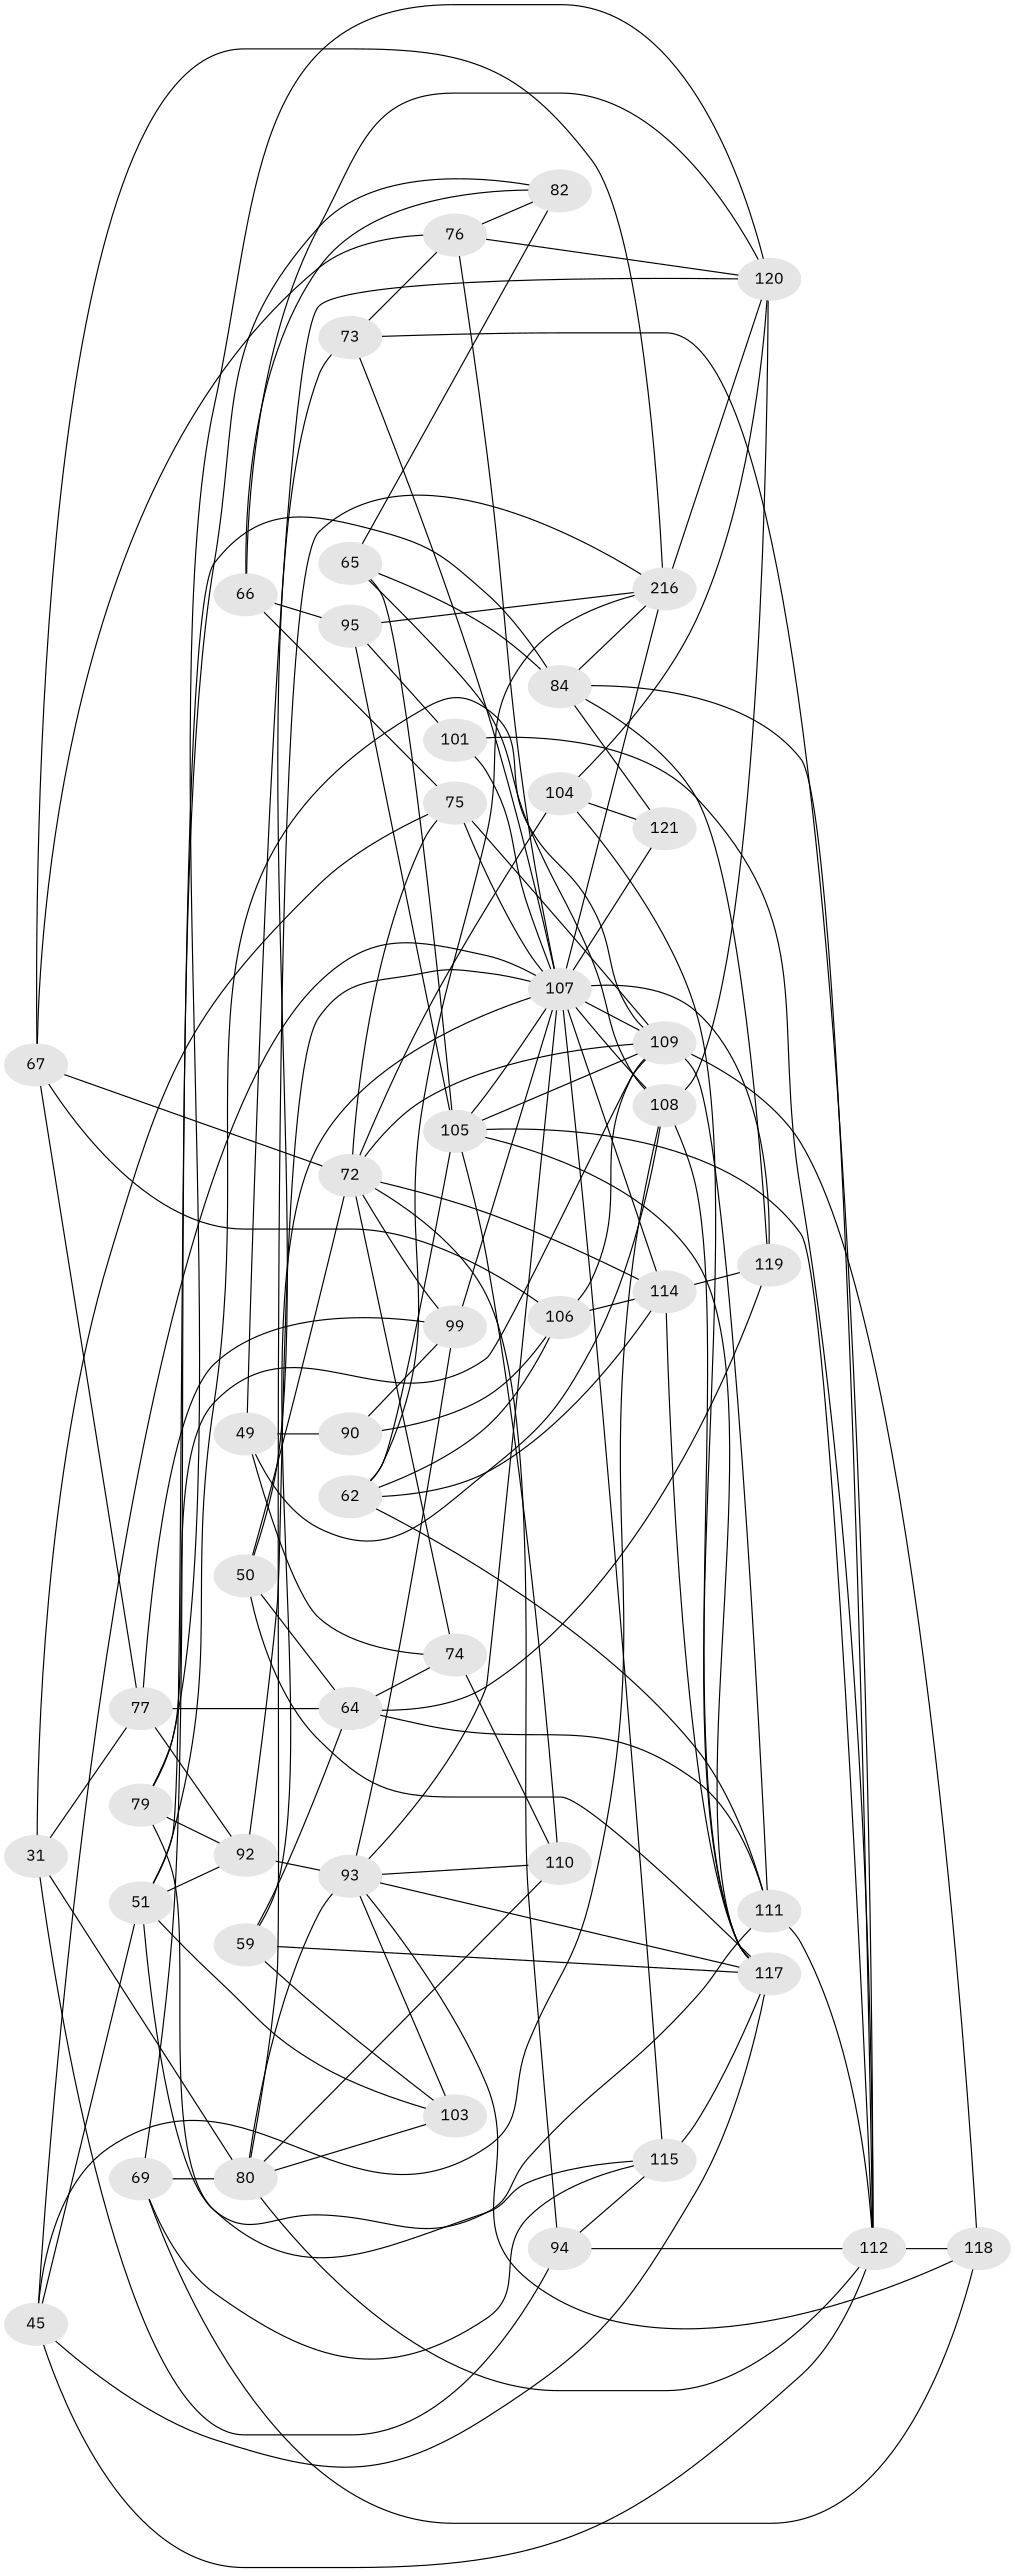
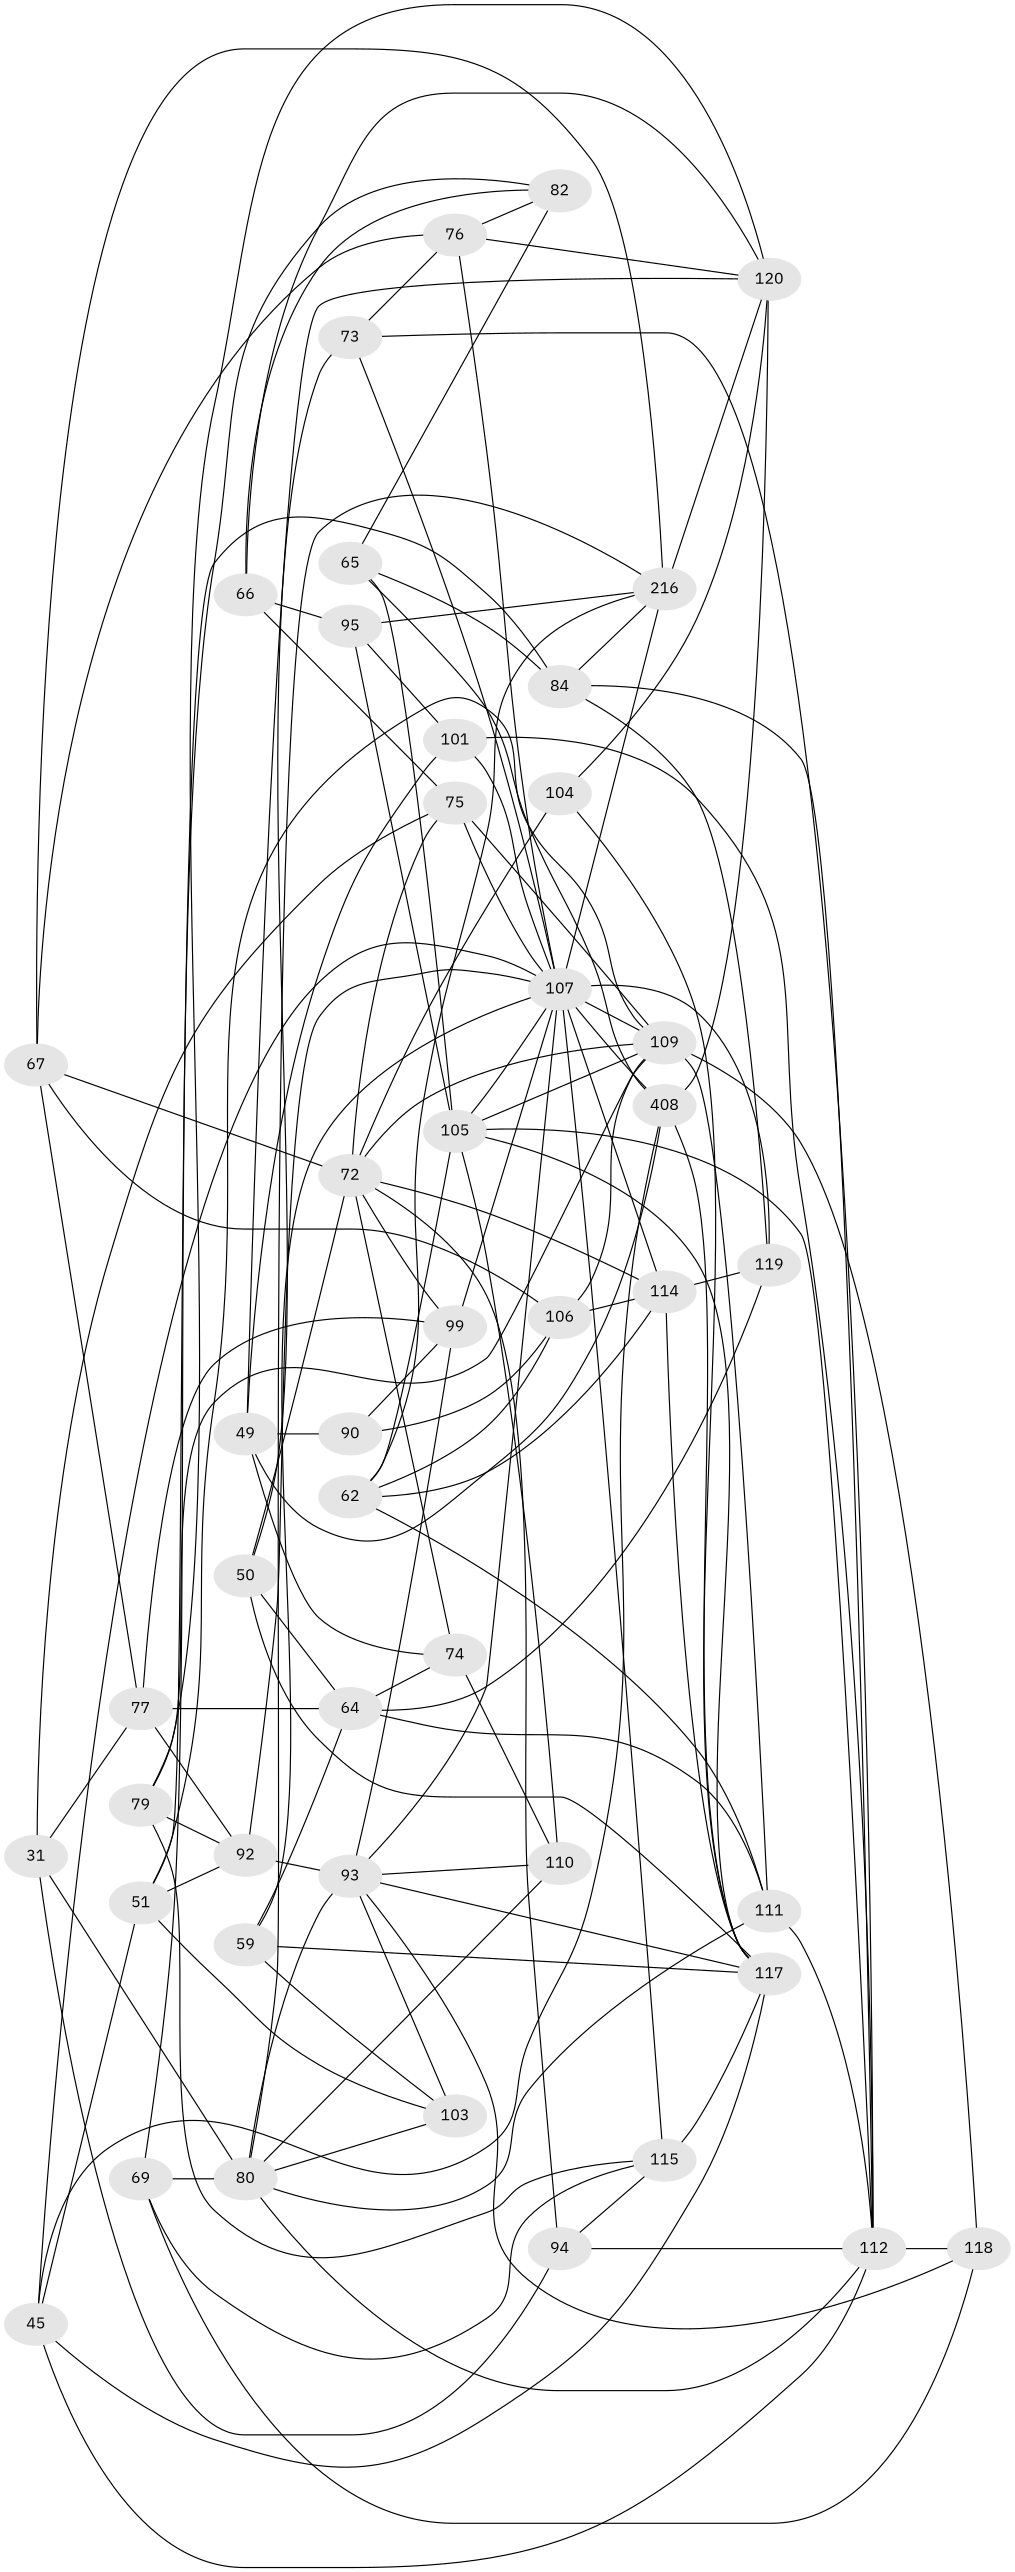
node "121": removed
edge "101" -- "49": added
node "108": label "108" -> "408"
edge "51" -- "111": now "80" -- "111"
